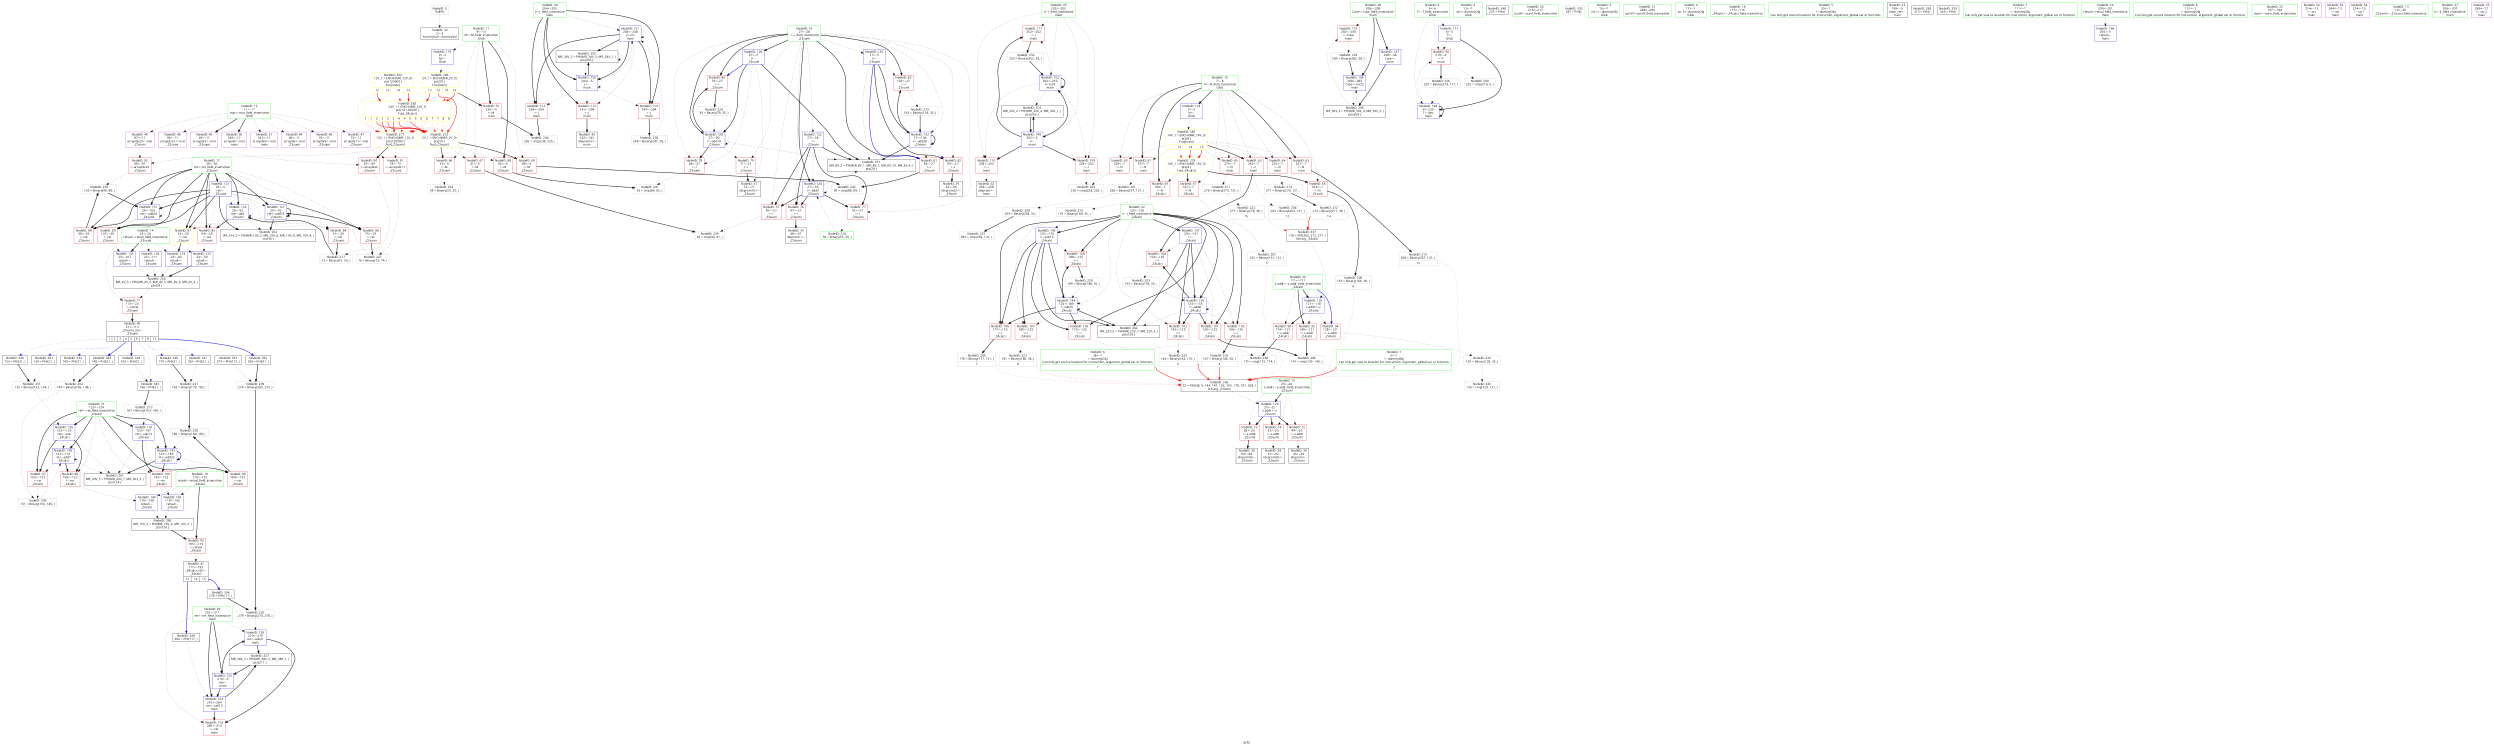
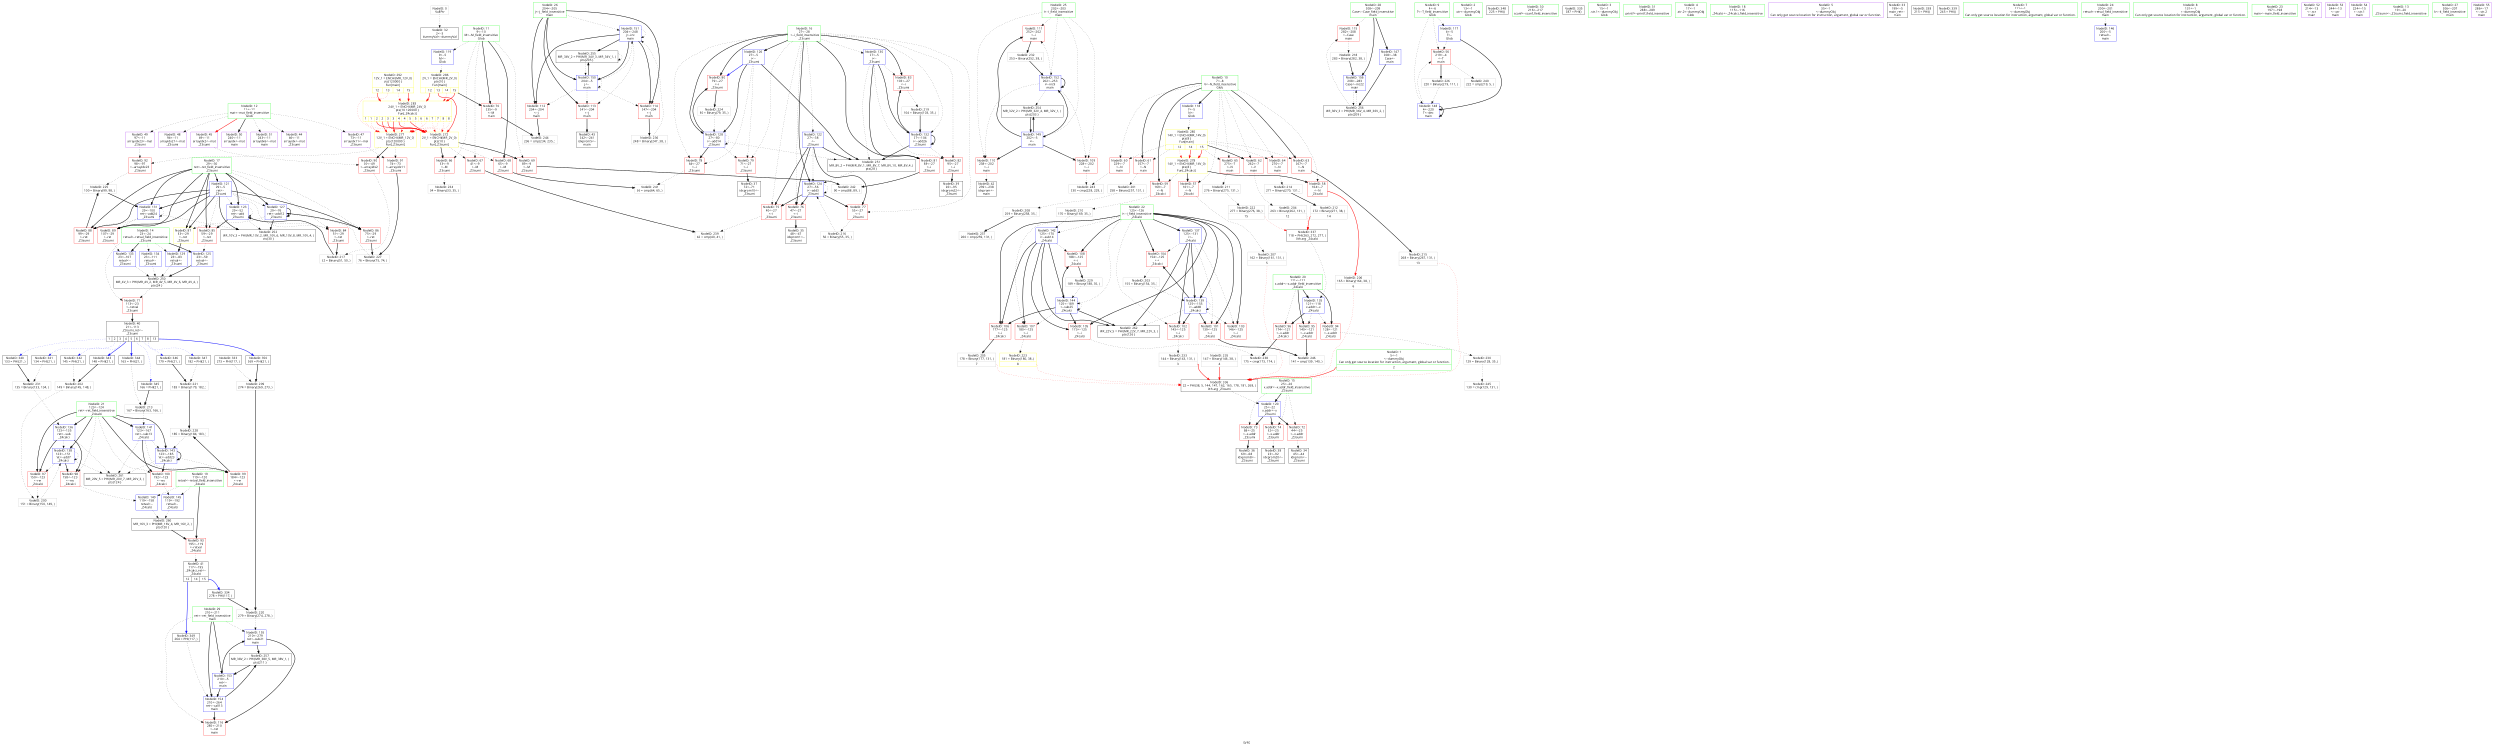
node "NodeID: 335": color grey -> black
node "NodeID: 5": color green -> purple
edge "NodeID: 126" -> "NodeID: 37": now "NodeID: 126" -> "NodeID: 79"
edge "NodeID: 12" -> "NodeID: 45": color black -> red
edge "NodeID: 130" -> "NodeID: 82": style bold -> dotted
edge "NodeID: 130" -> "NodeID: 81": color blue -> black
node "NodeID: 46": removed
edge "NodeID: 132" -> "NodeID: 81": removed
edge "NodeID: 132" -> "NodeID: 82": color blue -> black
edge "NodeID: 124" -> "NodeID: 251": reversed
edge "NodeID: 121" -> "NodeID: 123": color blue -> black
edge "NodeID: 62" -> "NodeID: 104": now "NodeID: 22" -> "NodeID: 104"
edge "NodeID: 91" -> "NodeID: 227": style dotted -> bold
edge "NodeID: 22" -> "NodeID: 142": style bold -> dotted
edge "NodeID: 58" -> "NodeID: 206": color black -> red
node "NodeID: 216": color green -> grey
edge "NodeID: 14" -> "NodeID: 125": style dotted -> bold
edge "NodeID: 20" -> "NodeID: 94": color blue -> black
edge "NodeID: 103" -> "NodeID: 235": removed
node "NodeID: 223": color grey -> yellow
node "NodeID: 6": removed
edge "NodeID: 344" -> "NodeID: 345": now "NodeID: 344" -> "NodeID: 213"
edge "NodeID: 143" -> "NodeID: 261": style bold -> dotted
